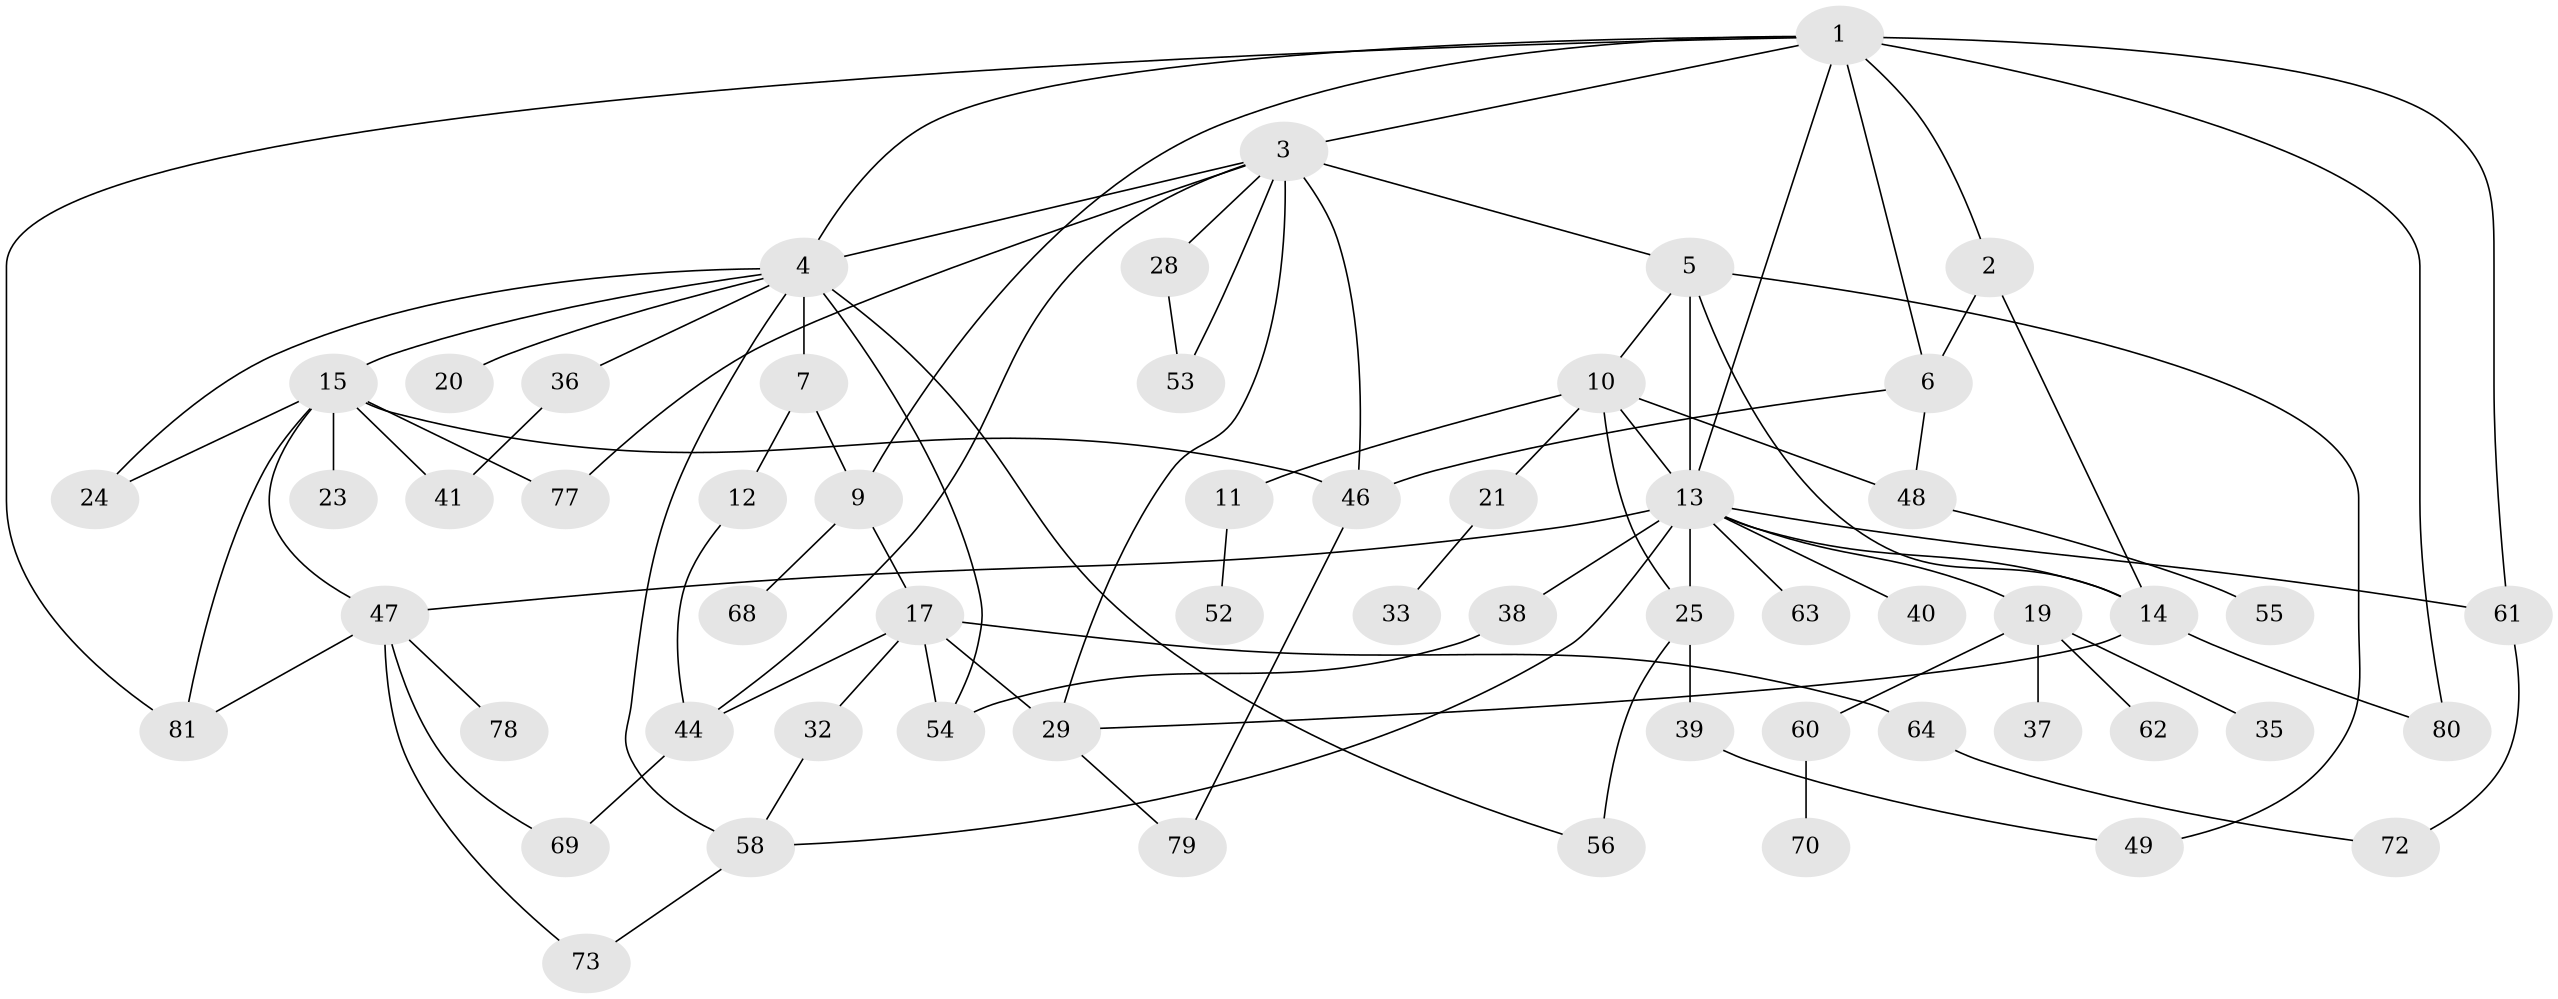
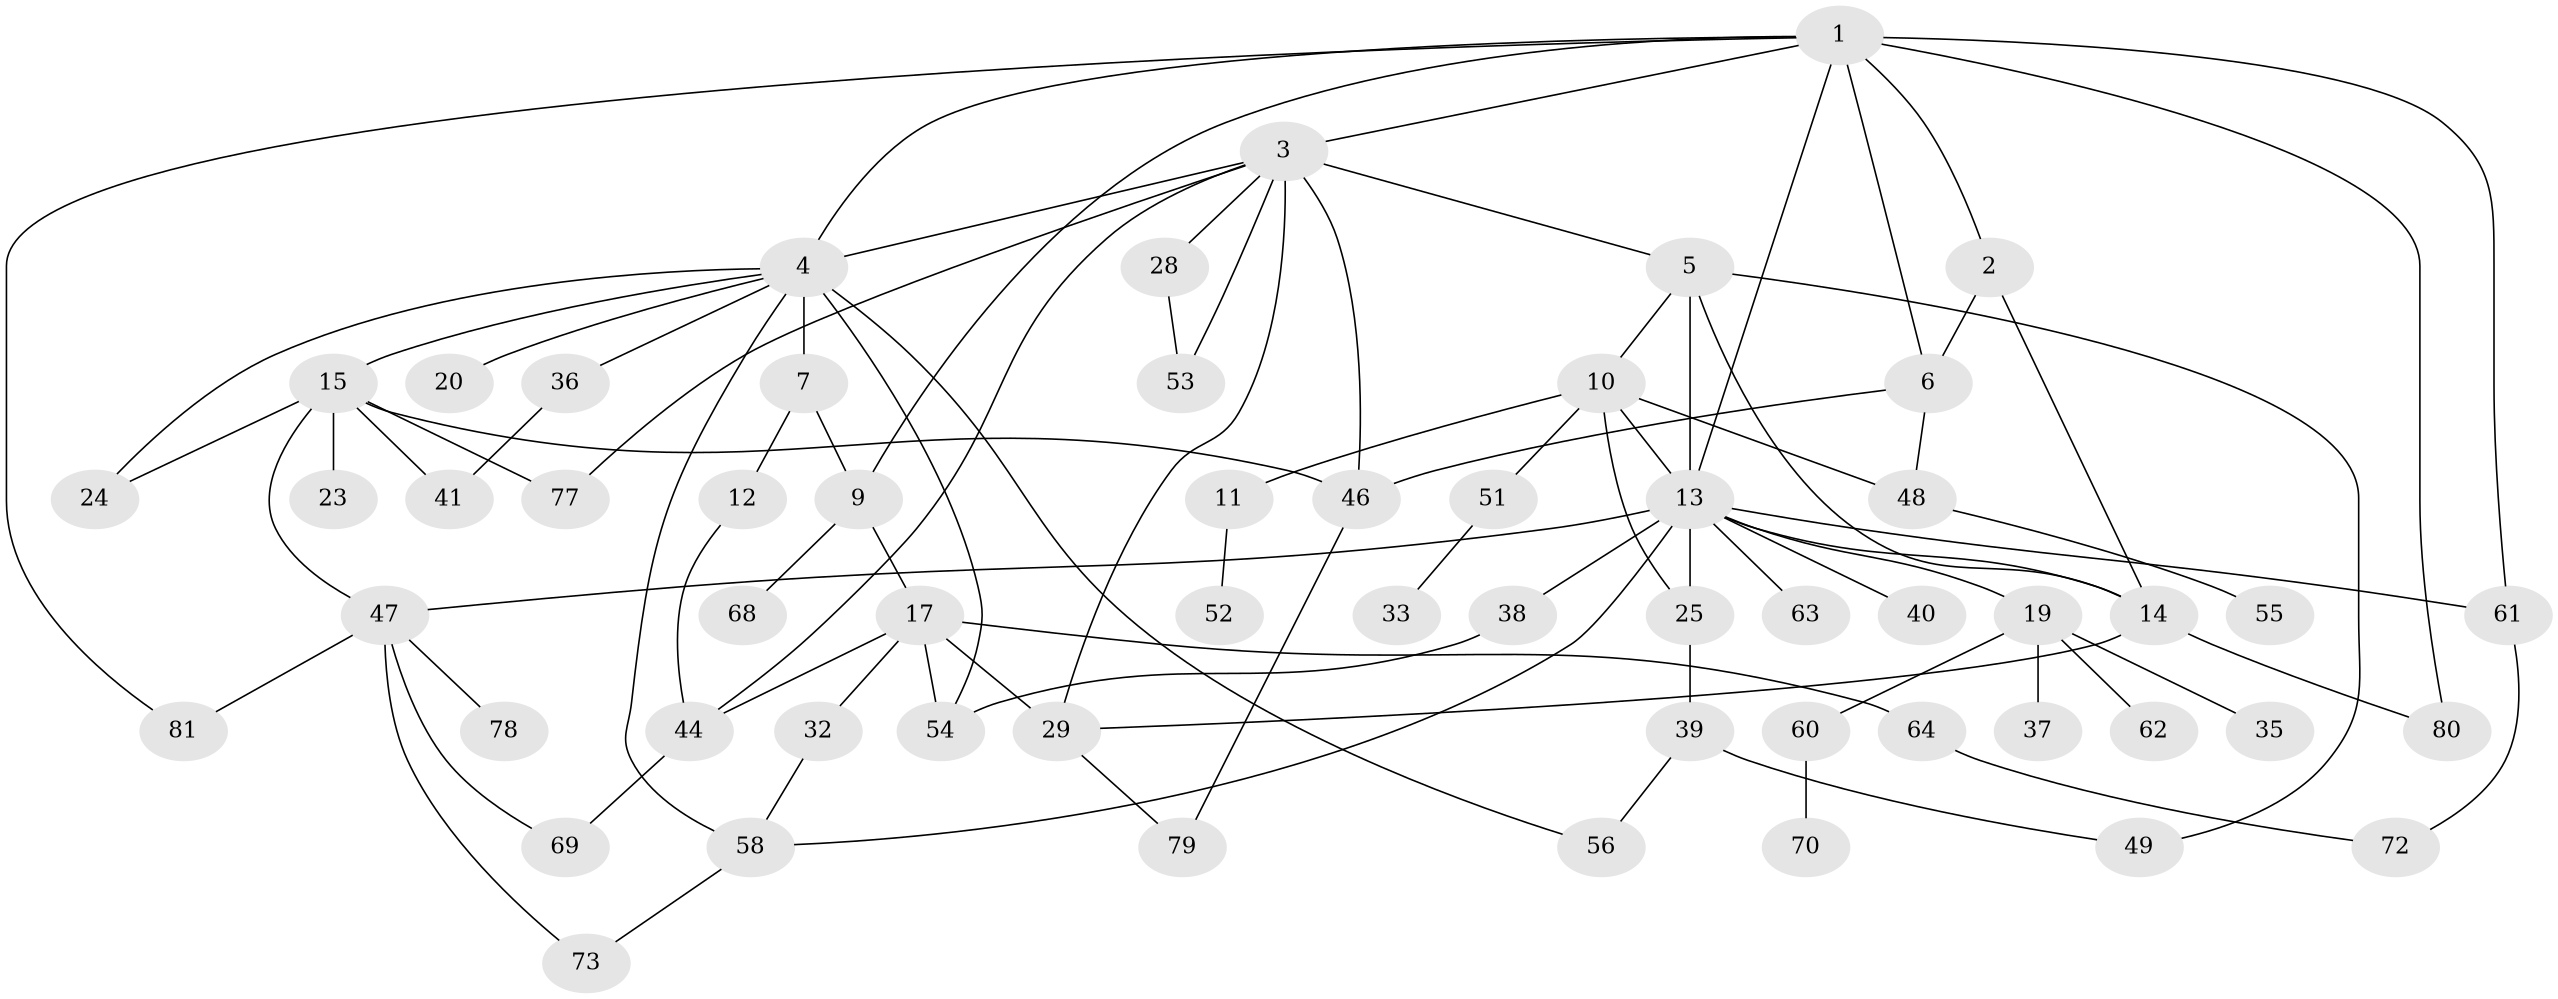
node "21": label "21" -> "51"
edge "15" -- "81": removed
edge "25" -- "56": now "39" -- "56"
